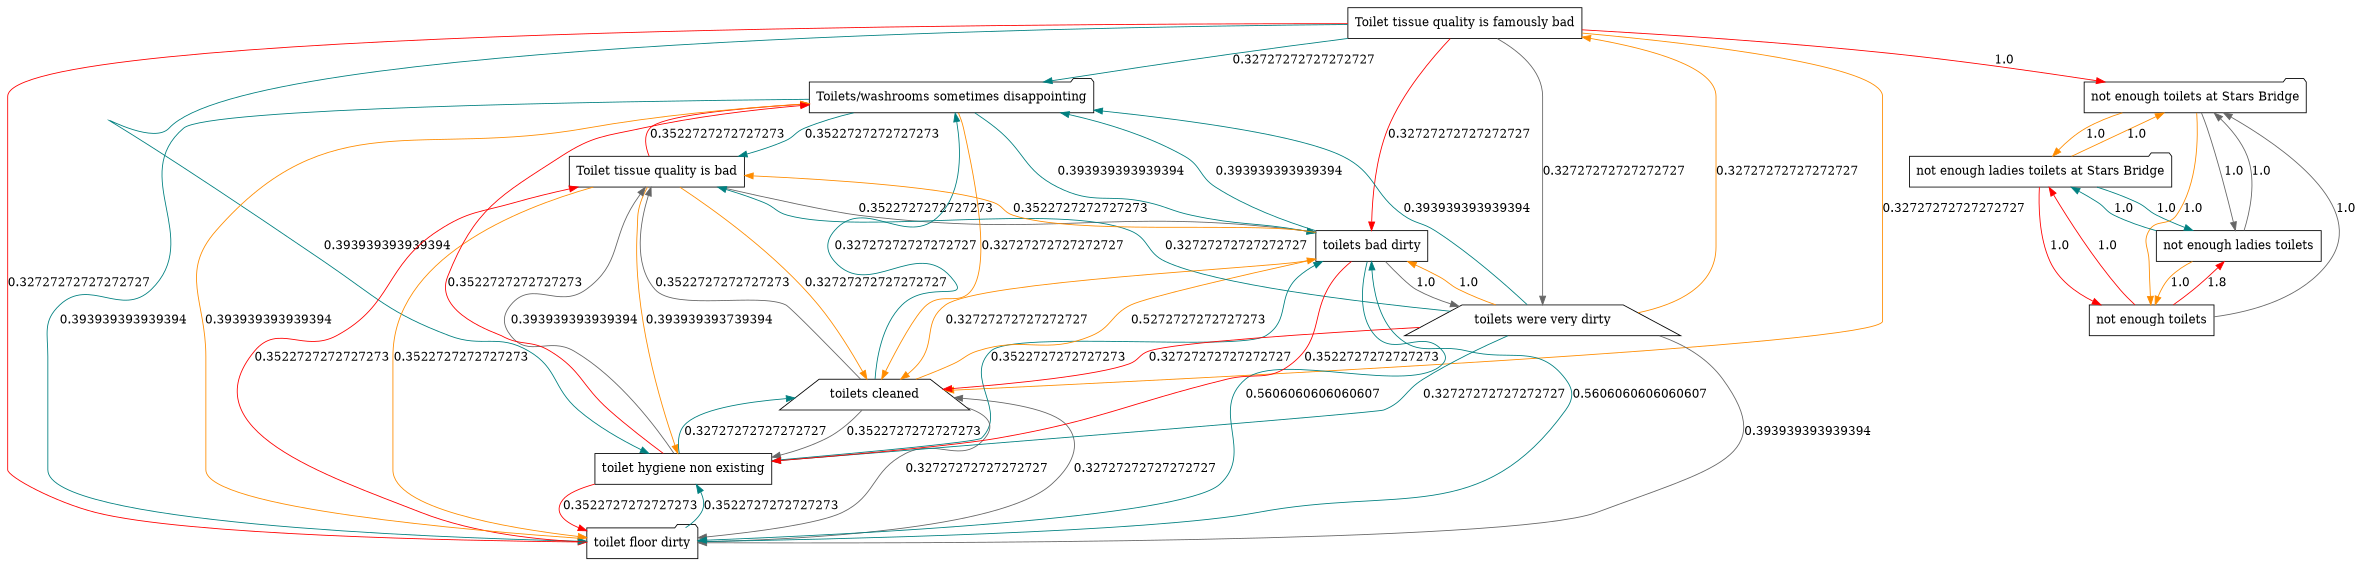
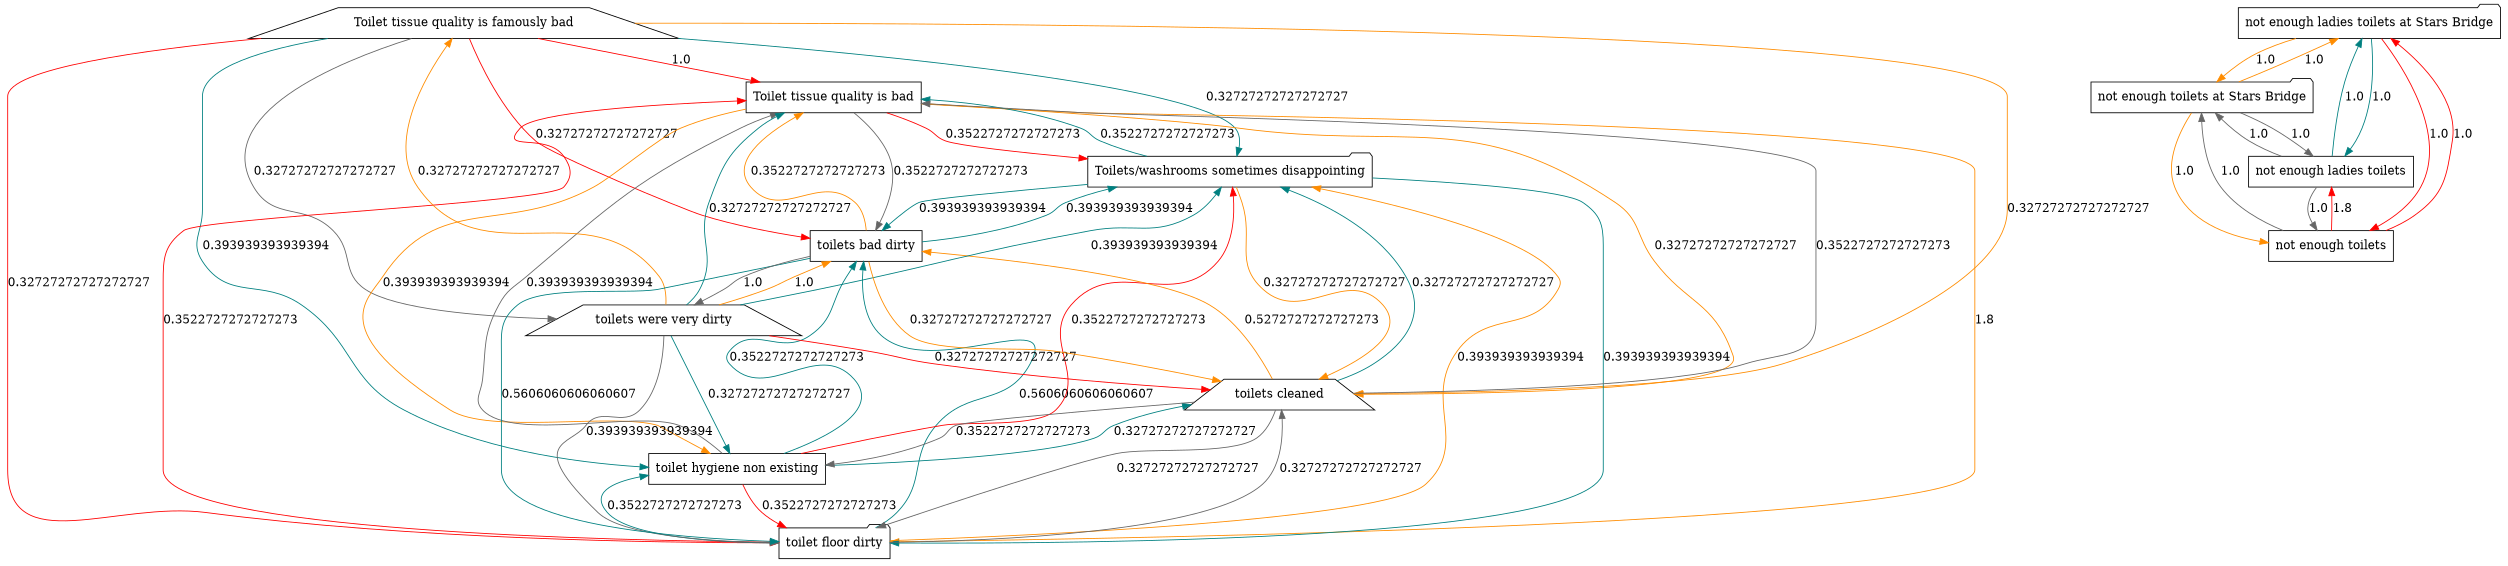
node "Toilet tissue quality is famously bad": shape box -> trapezium
edge "Toilet tissue quality is famously bad" -> "not enough toilets at Stars Bridge": now "Toilet tissue quality is famously bad" -> "Toilet tissue quality is bad"
edge "not enough ladies toilets" -> "not enough toilets": color darkorange -> gray40
edge "Toilet tissue quality is bad" -> "toilet hygiene non existing": label "0.393939393739394" -> "0.393939393939394"
edge "Toilet tissue quality is bad" -> "toilet floor dirty": label "0.3522727272727273" -> "1.8"
edge "toilets bad dirty" -> "toilet hygiene non existing": removed, label "0.3522727272727273"
